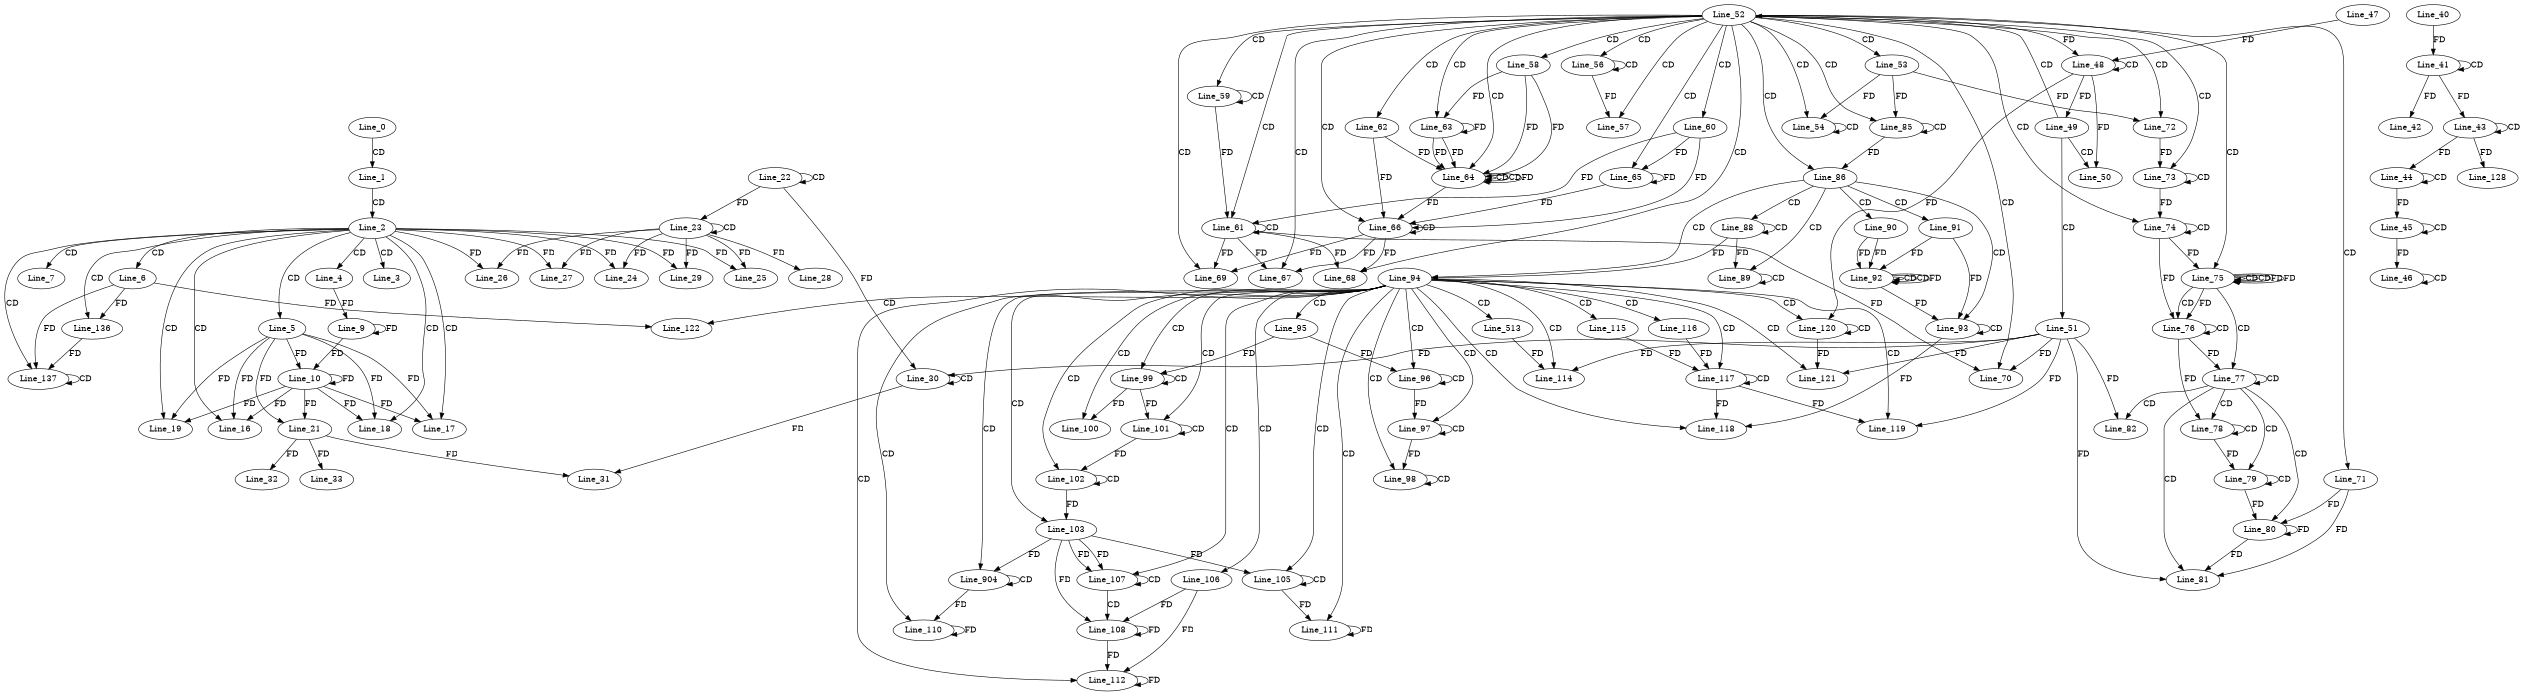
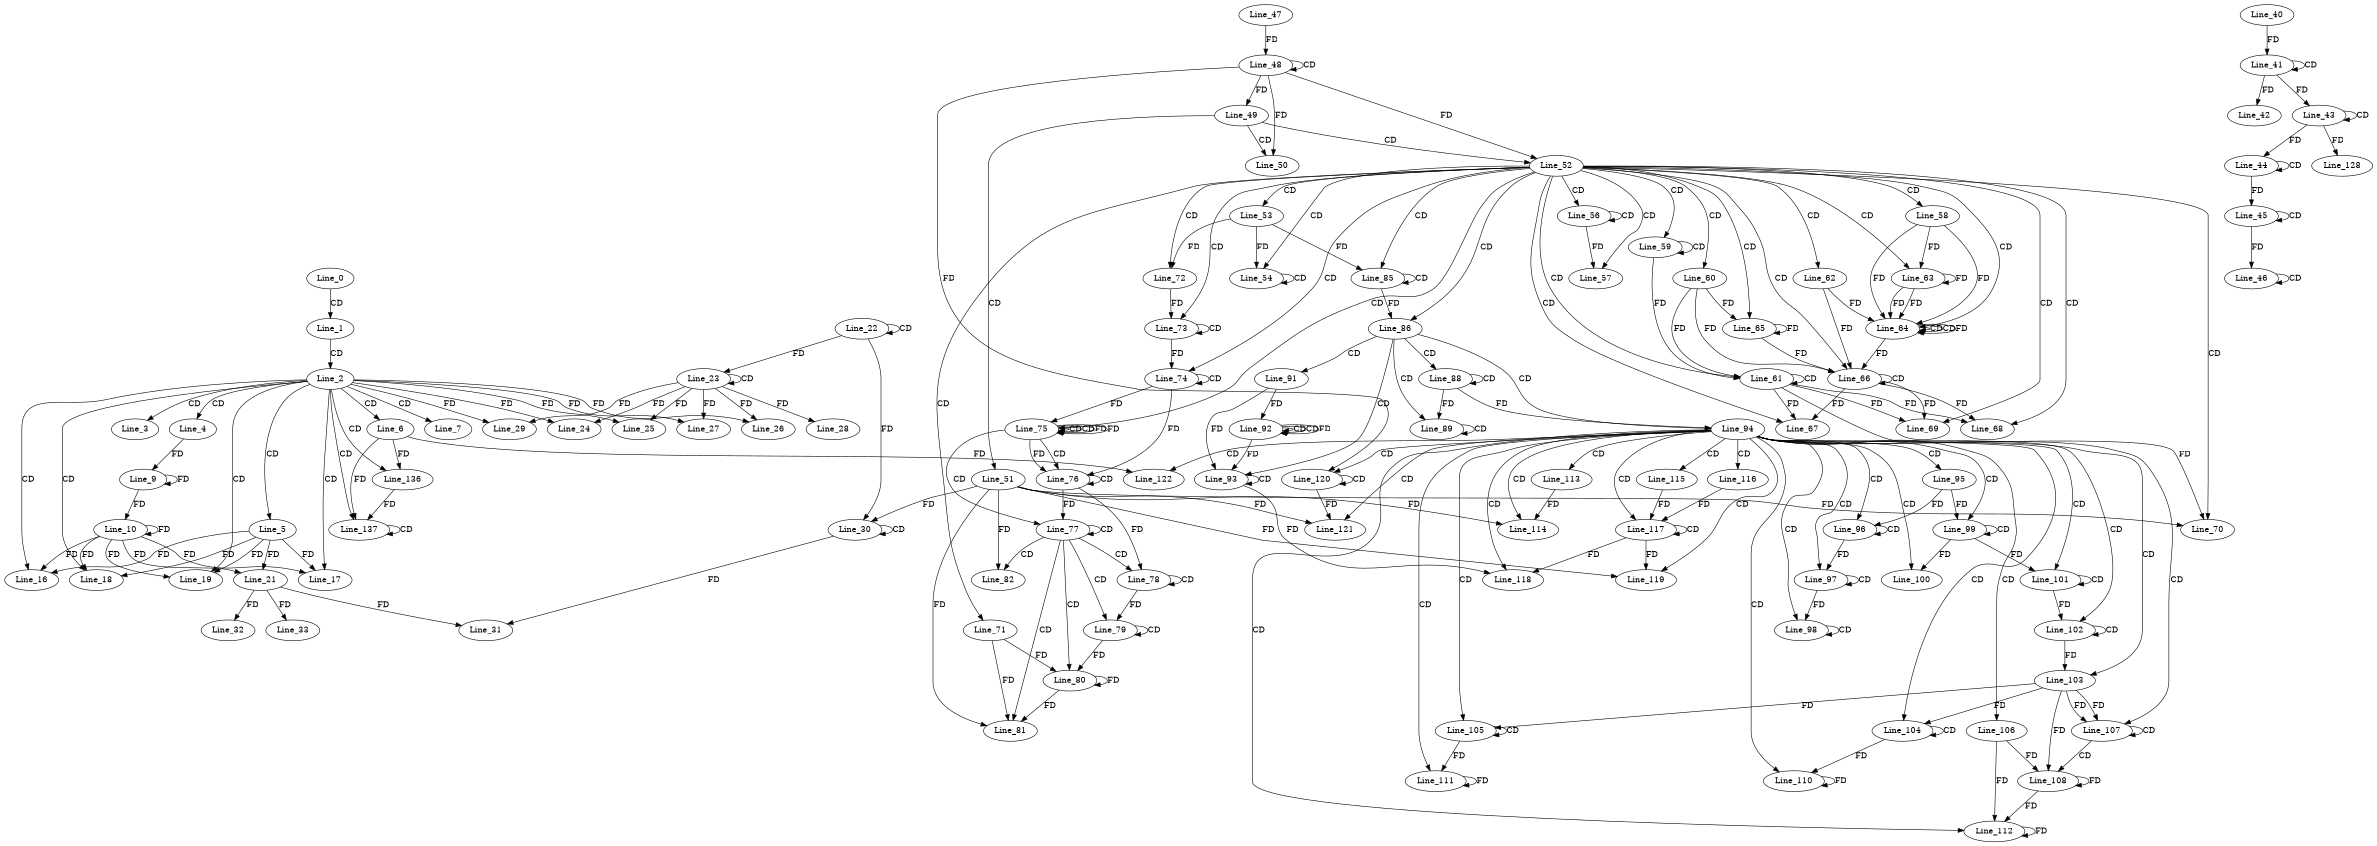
edge "Line_52" -> "Line_48": reversed
node "Line_90": removed
node "Line_513": label "Line_513" -> "Line_113"
edge "Line_5" -> "Line_10": removed, label "FD"
node "Line_904": label "Line_904" -> "Line_104"
